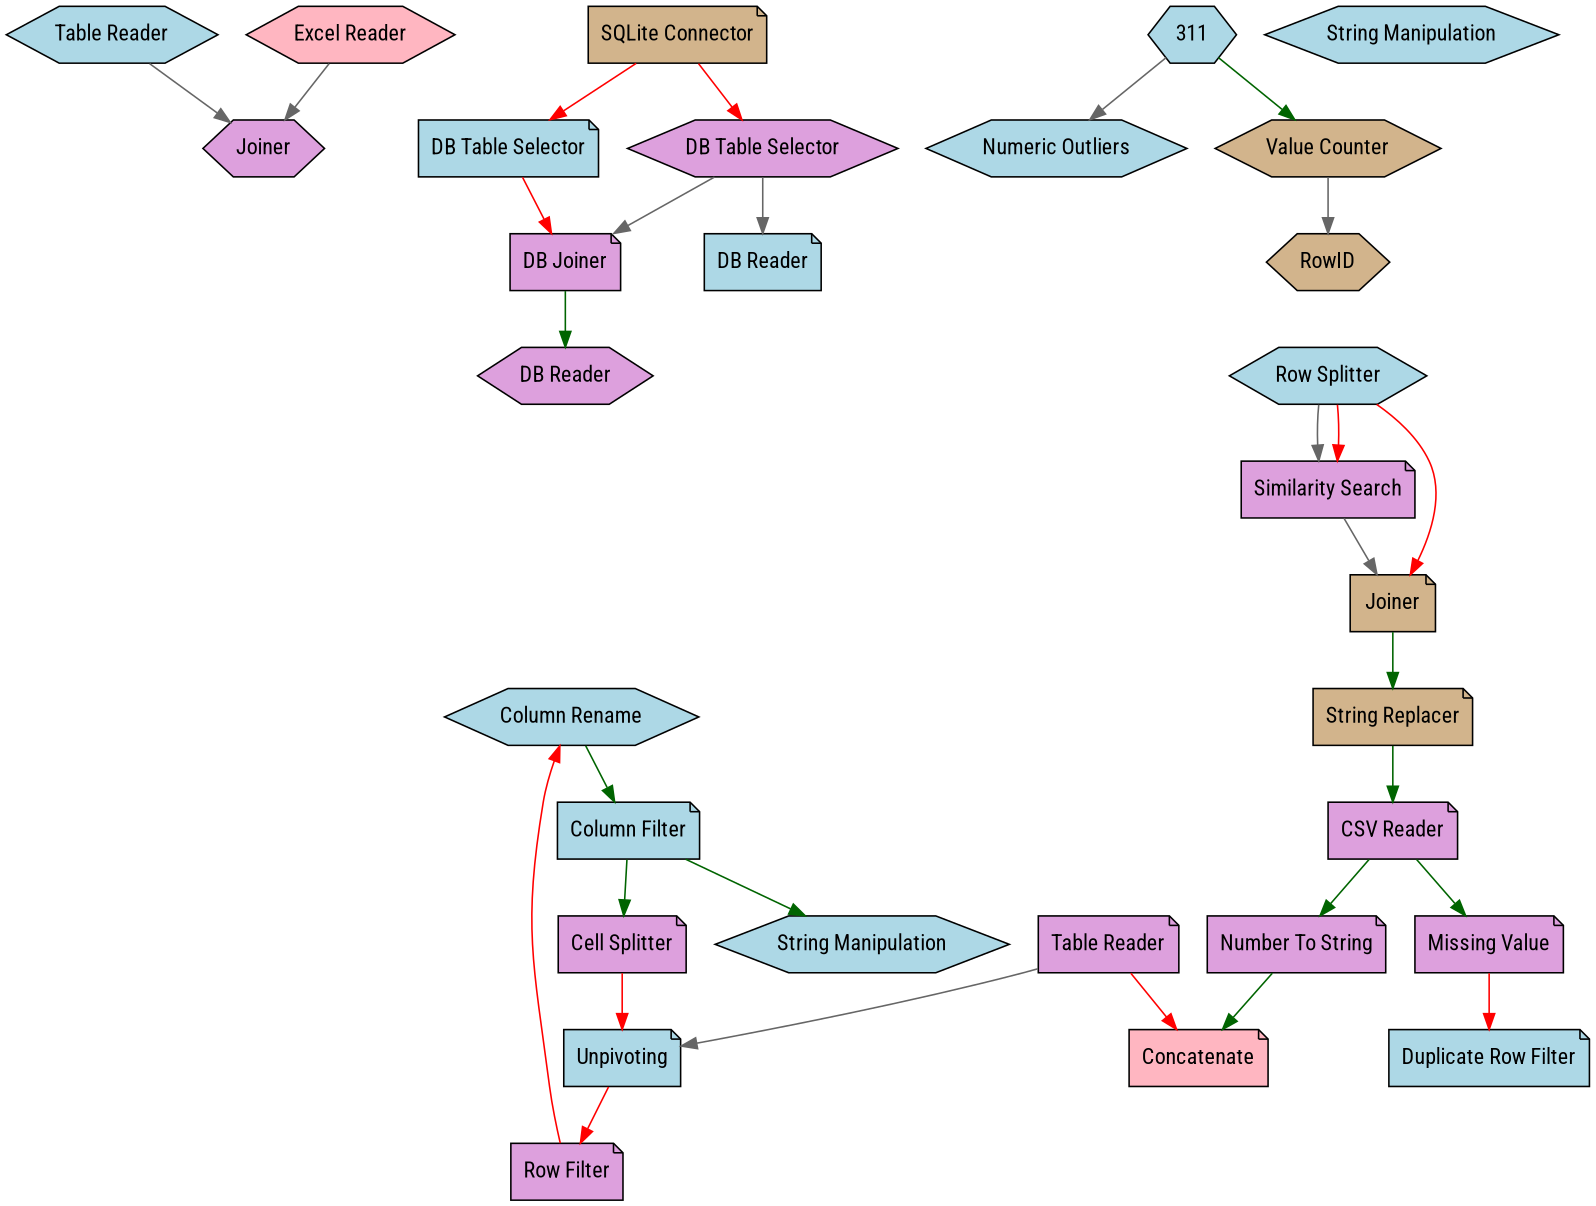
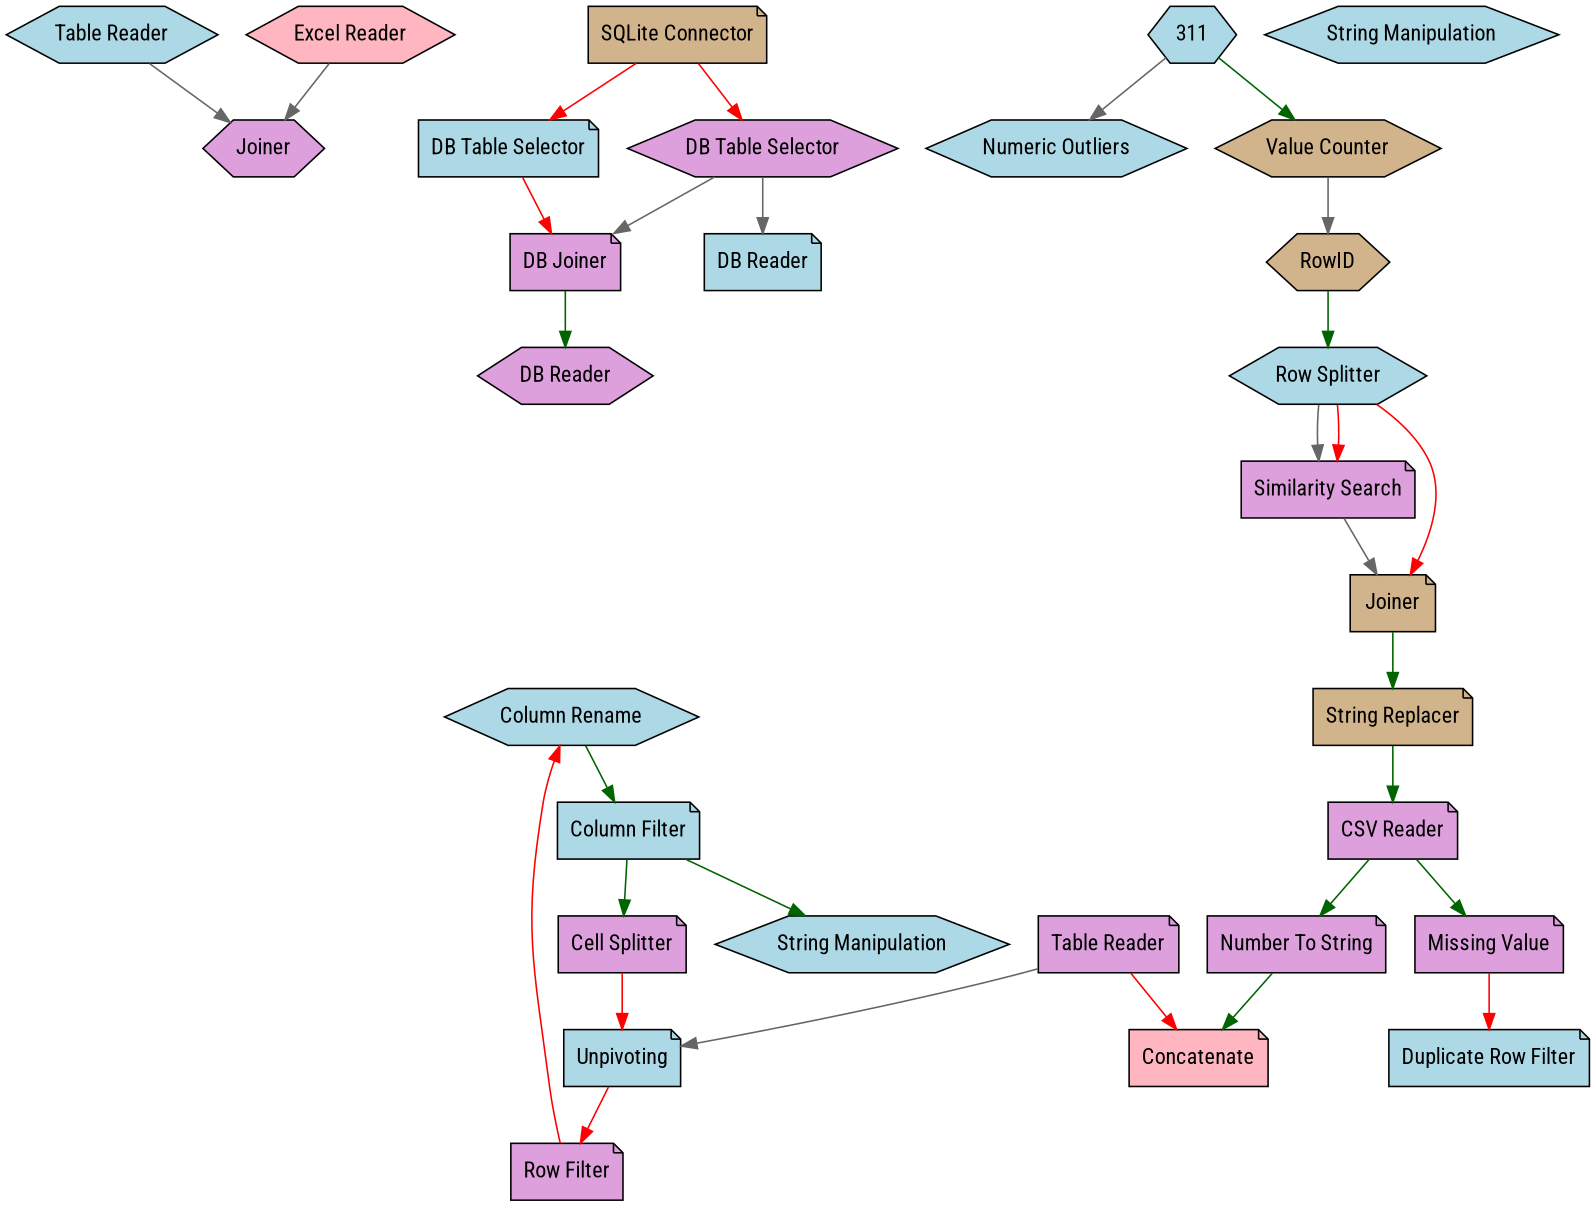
edge "RowID" -> "Row Splitter": added
